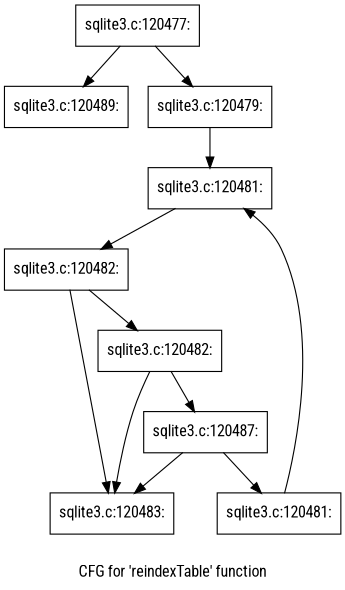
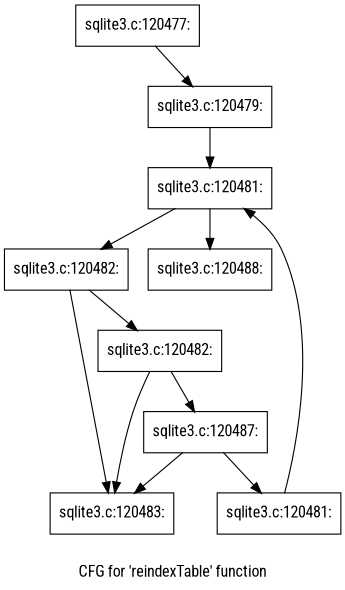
node "sqlite3.c:120489:": removed
node "sqlite3.c:120488:": added
